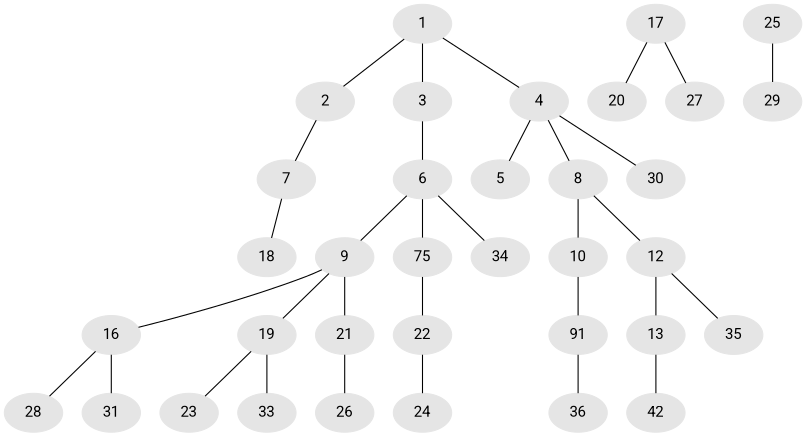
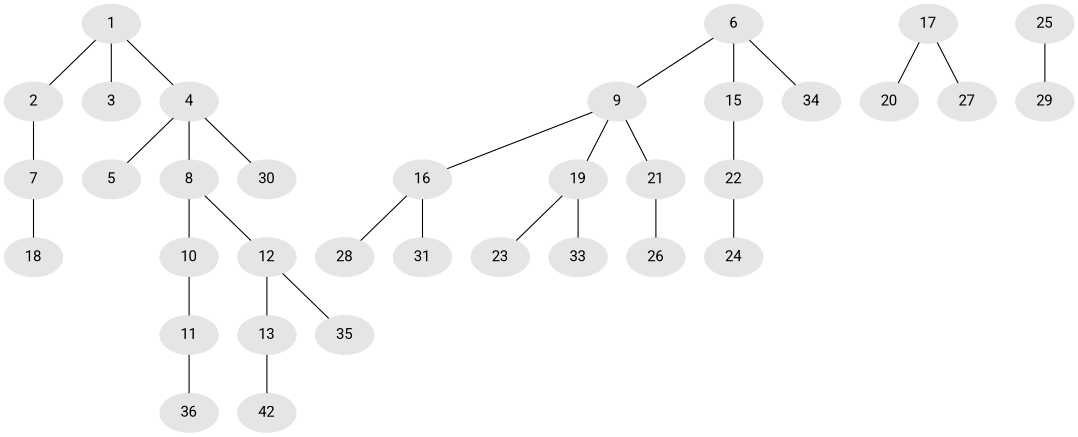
edge "3" -- "6": removed
node "75": label "75" -> "15"
node "91": label "91" -> "11"
